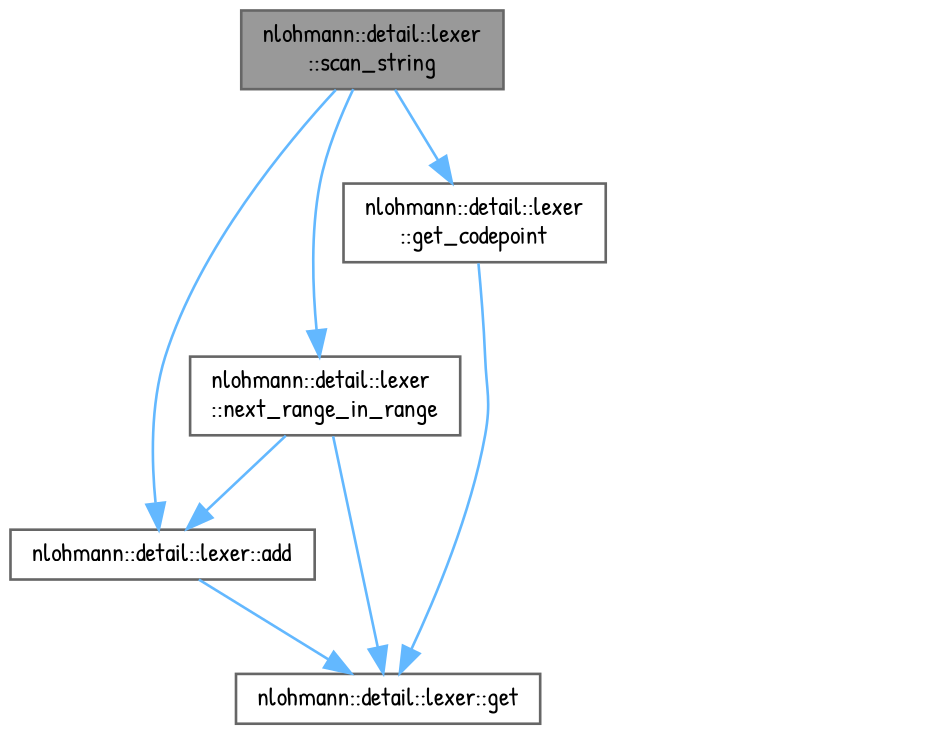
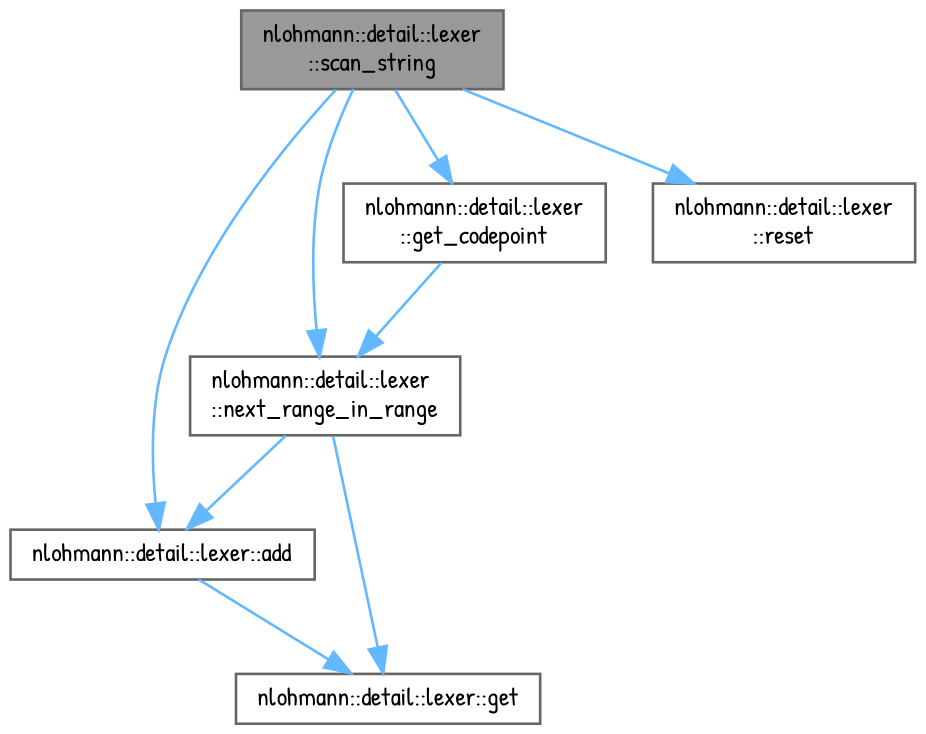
node "nlohmann::detail::lexer ::reset": added
edge "nlohmann::detail::lexer ::get_codepoint" -> "nlohmann::detail::lexer::get": now "nlohmann::detail::lexer ::get_codepoint" -> "nlohmann::detail::lexer ::next_range_in_range"
